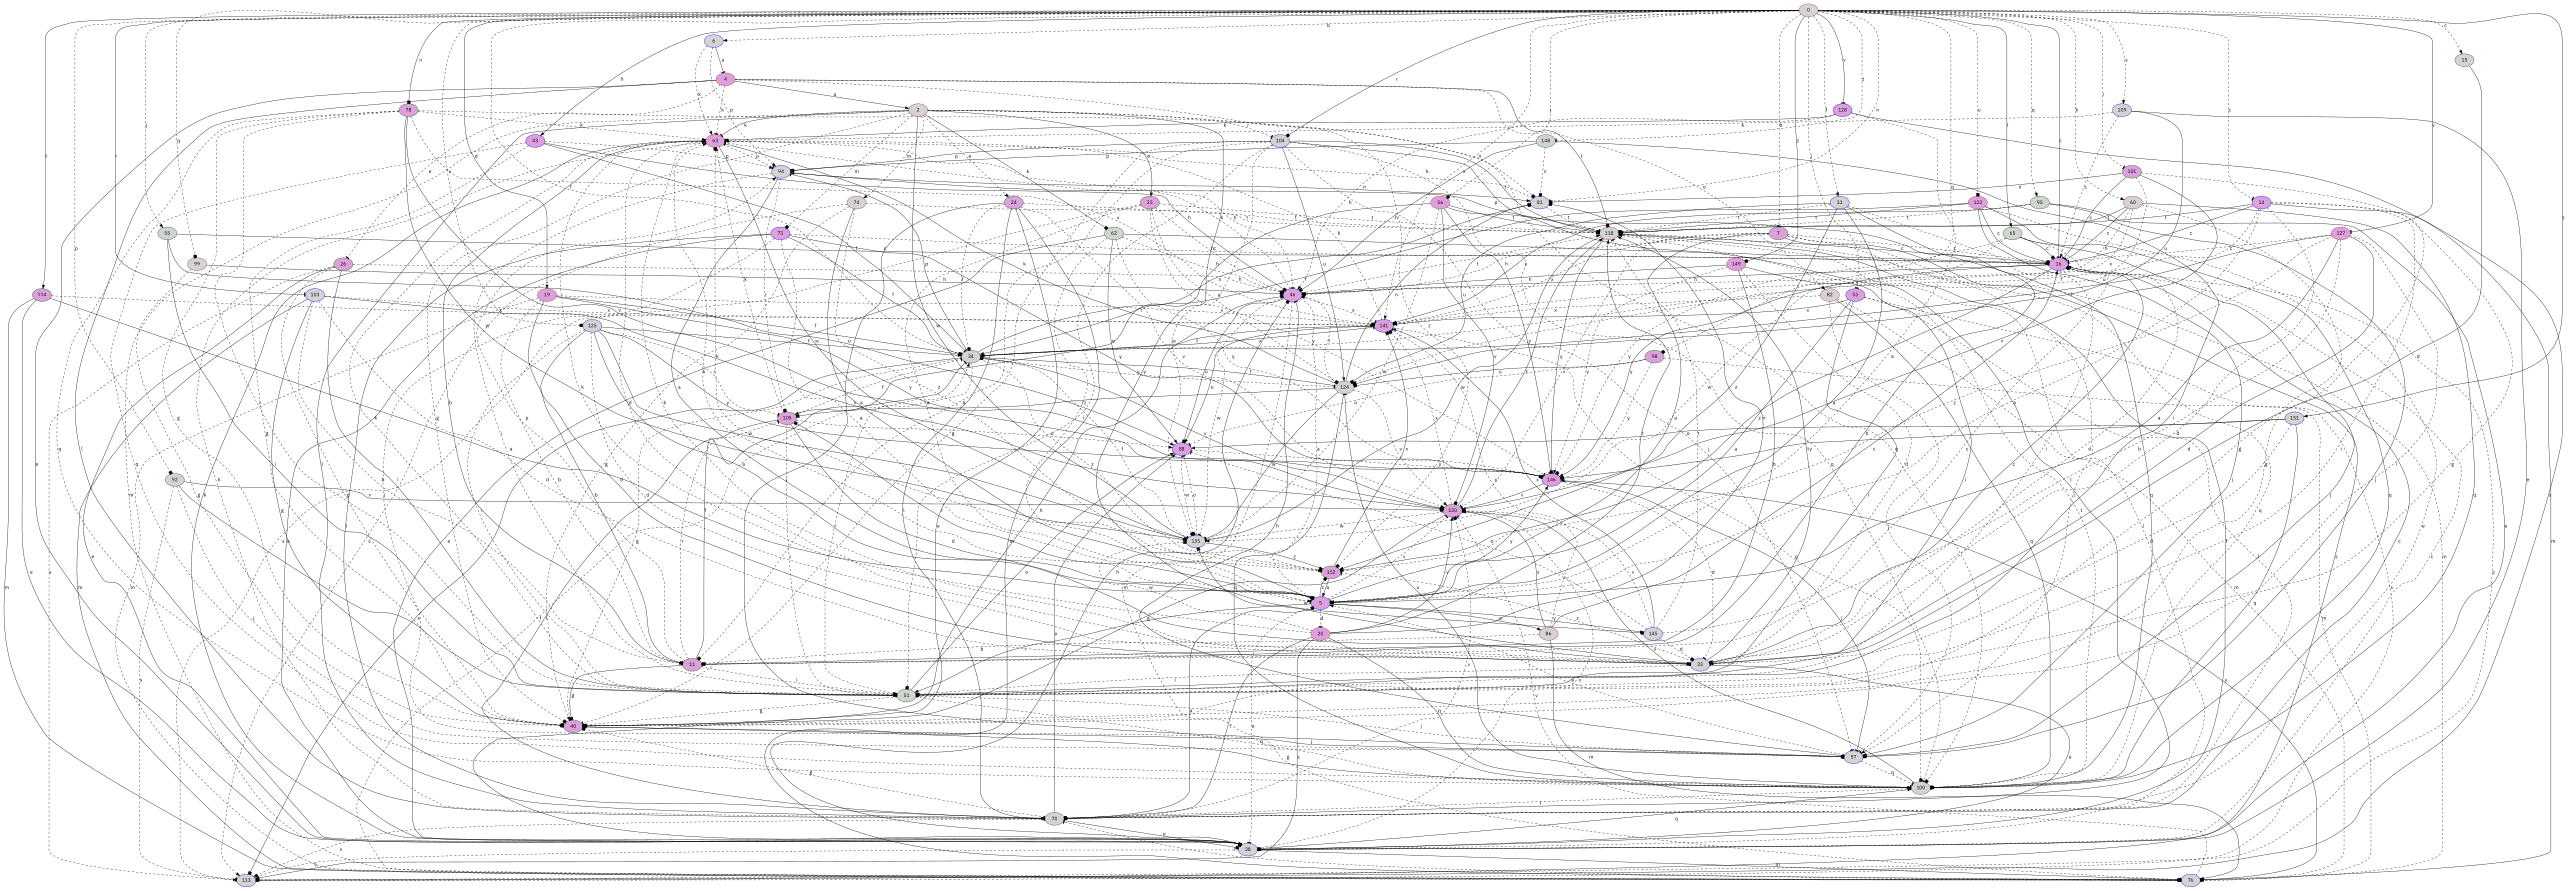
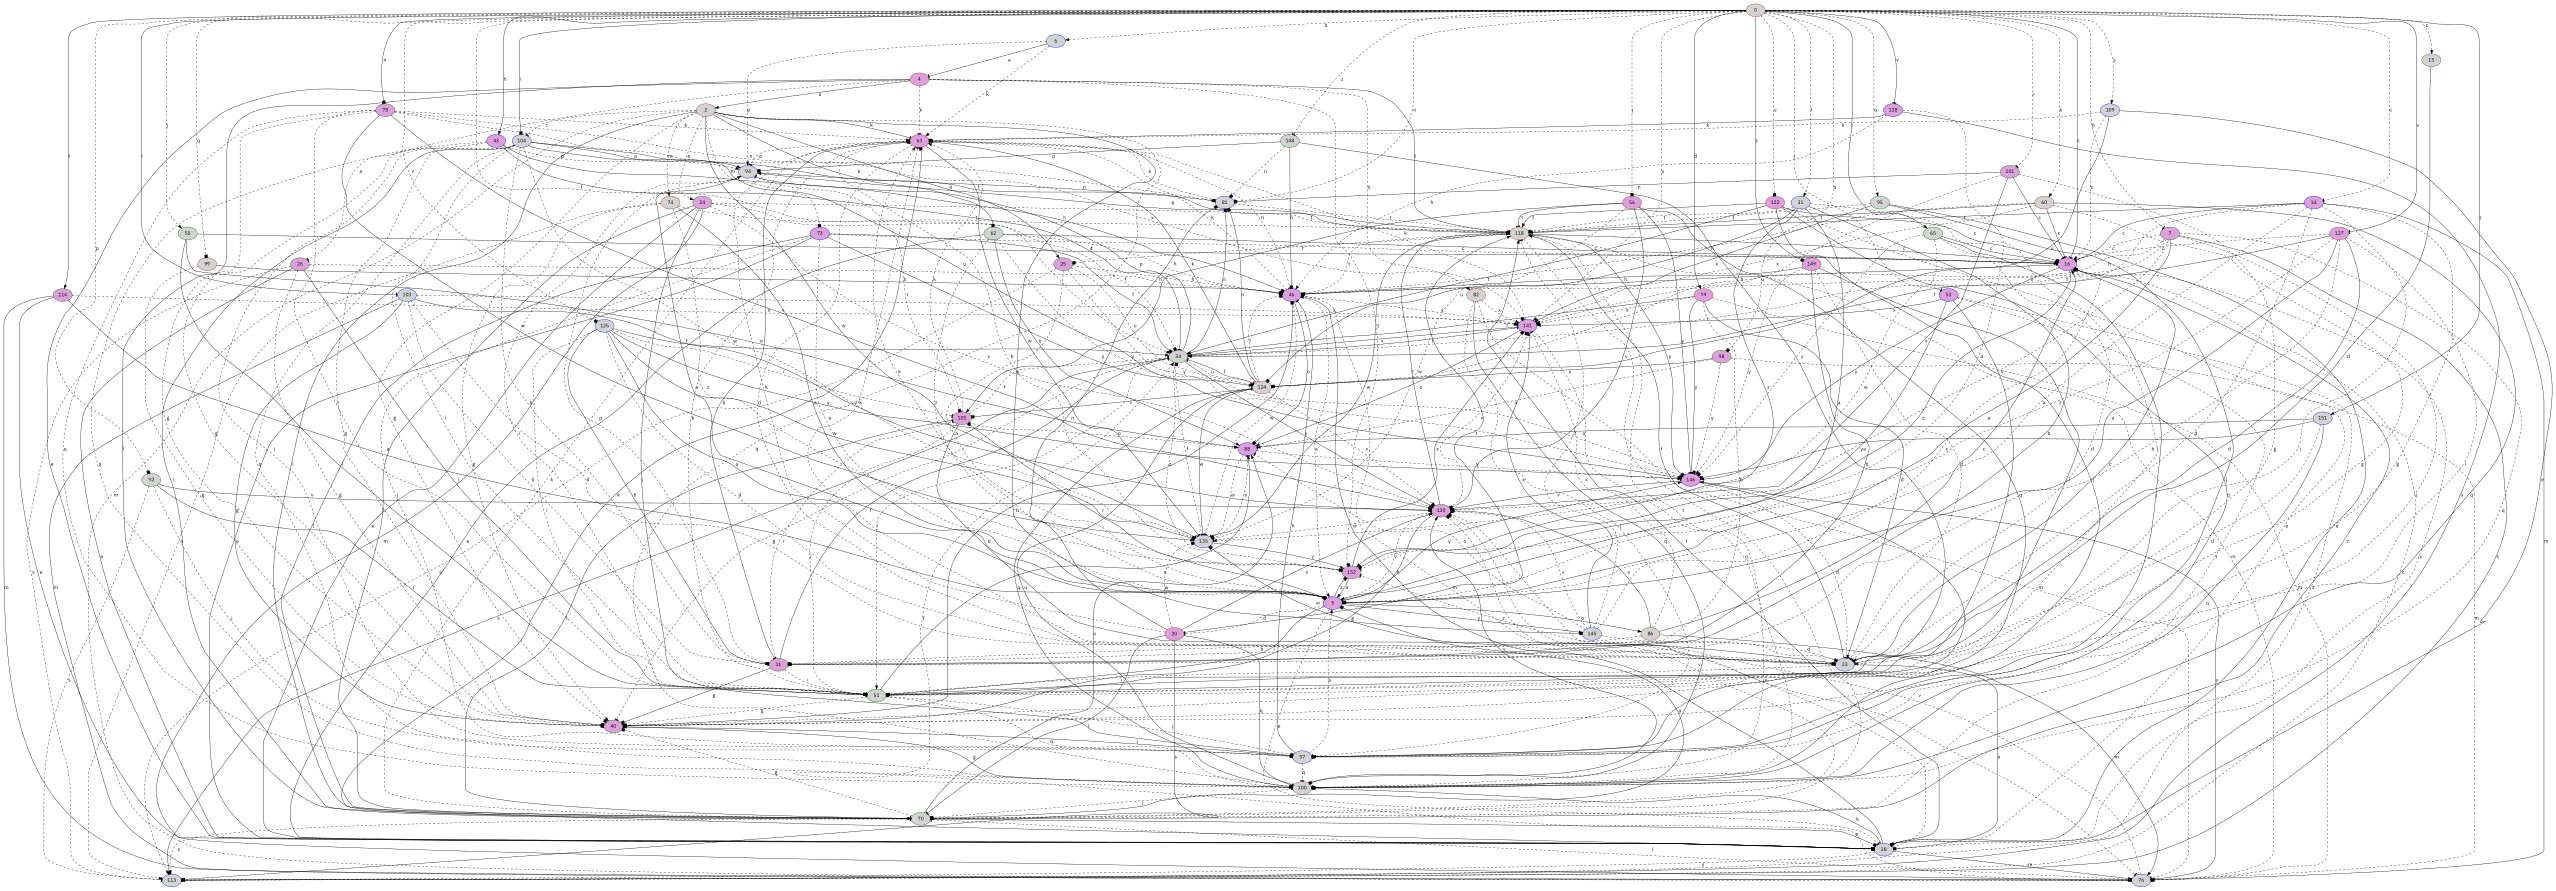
edge "25" -> "118": reversed
